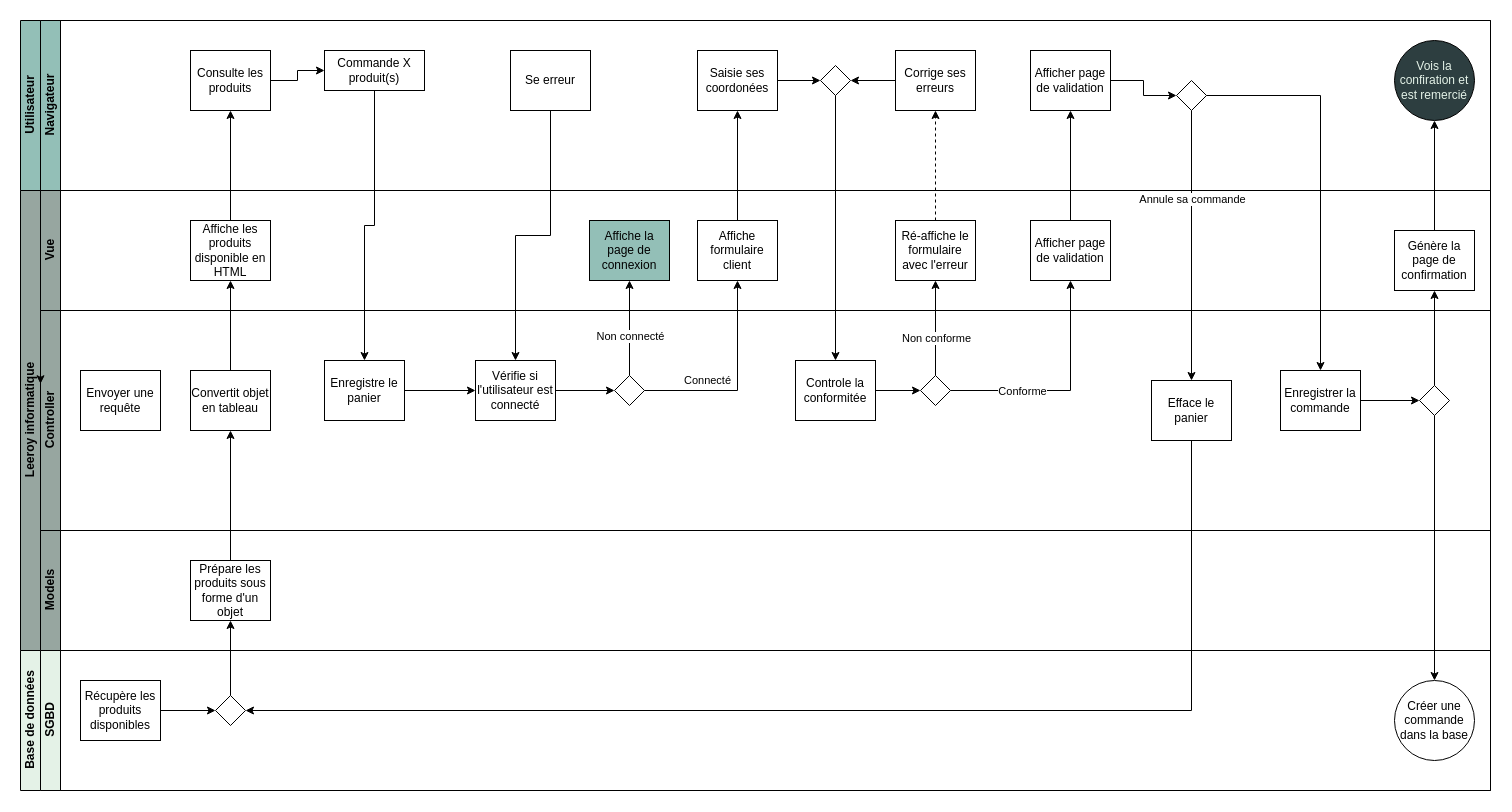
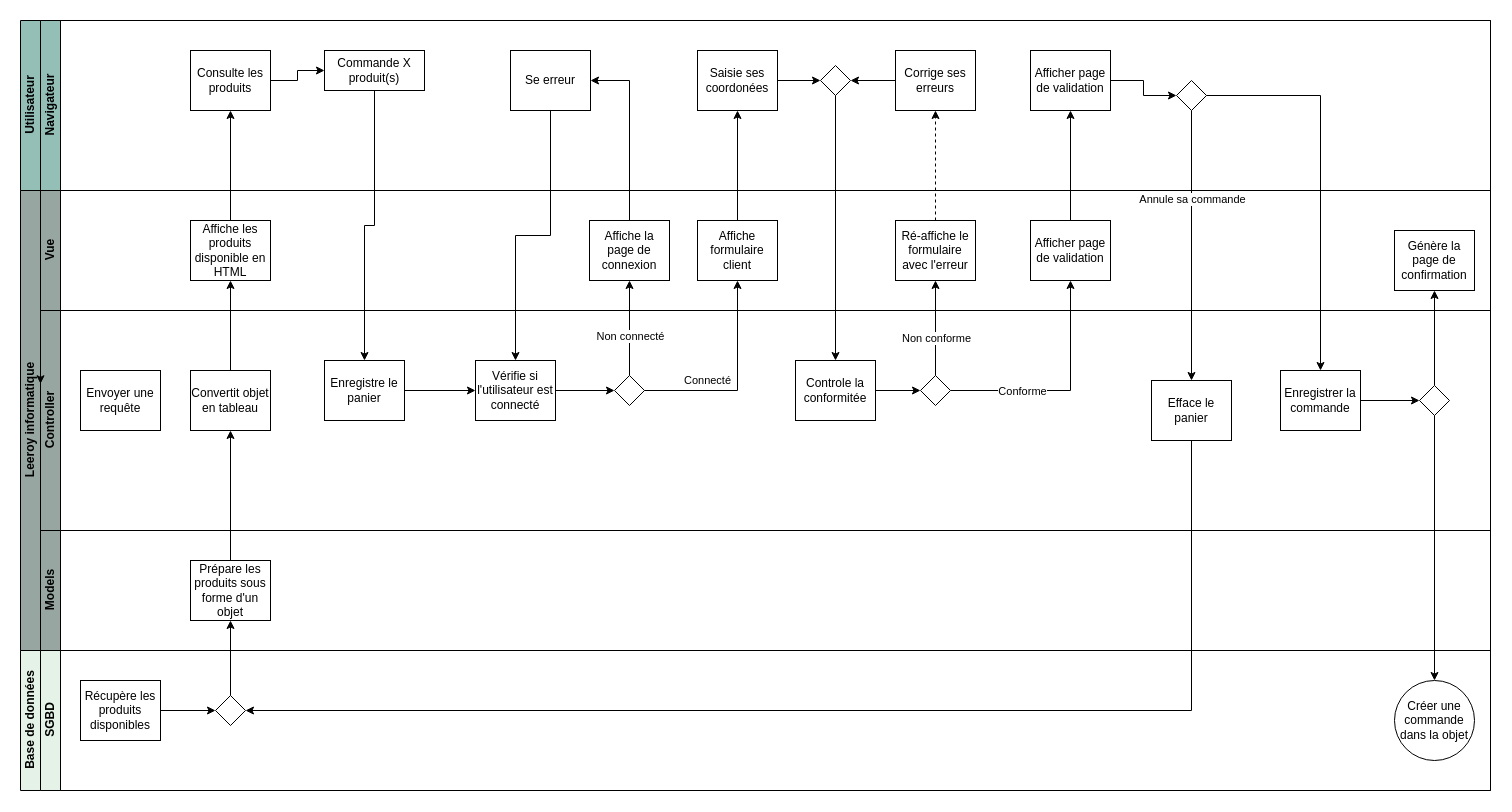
node "Vois la confiration et est remercié": removed
edge "Affiche la page de connexion" -> "Se erreur": added
edge "Génère la page de confirmation" -> "Vois la confiration et est remercié": removed
node "Affiche la page de connexion": fillcolor #93bfb7 -> #ffffff
node "Créer une commande dans la base": label "Créer une commande dans la base" -> "Créer une commande dans la objet"
